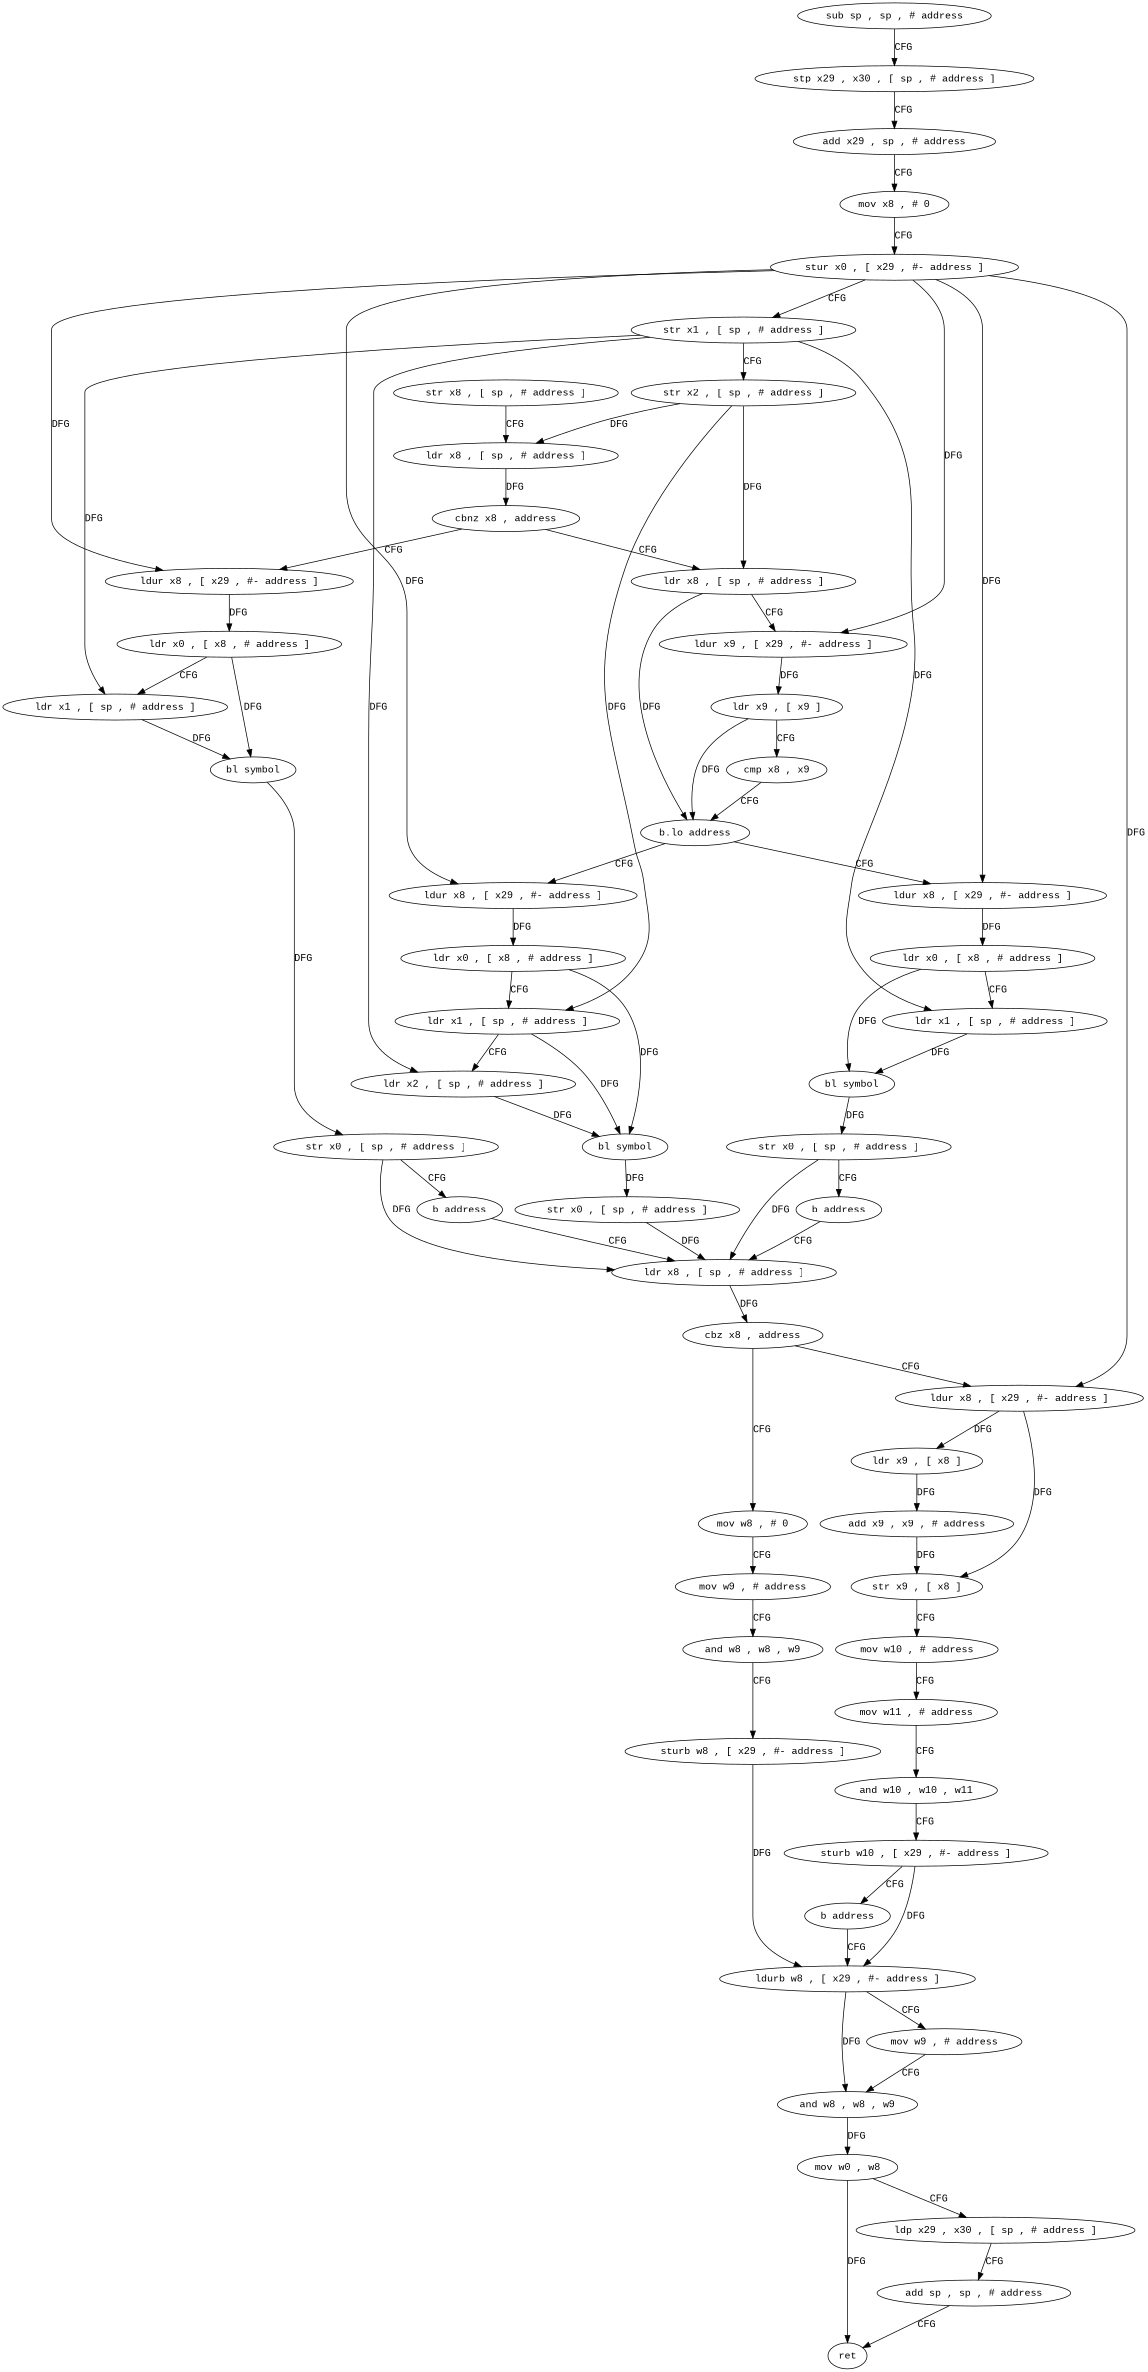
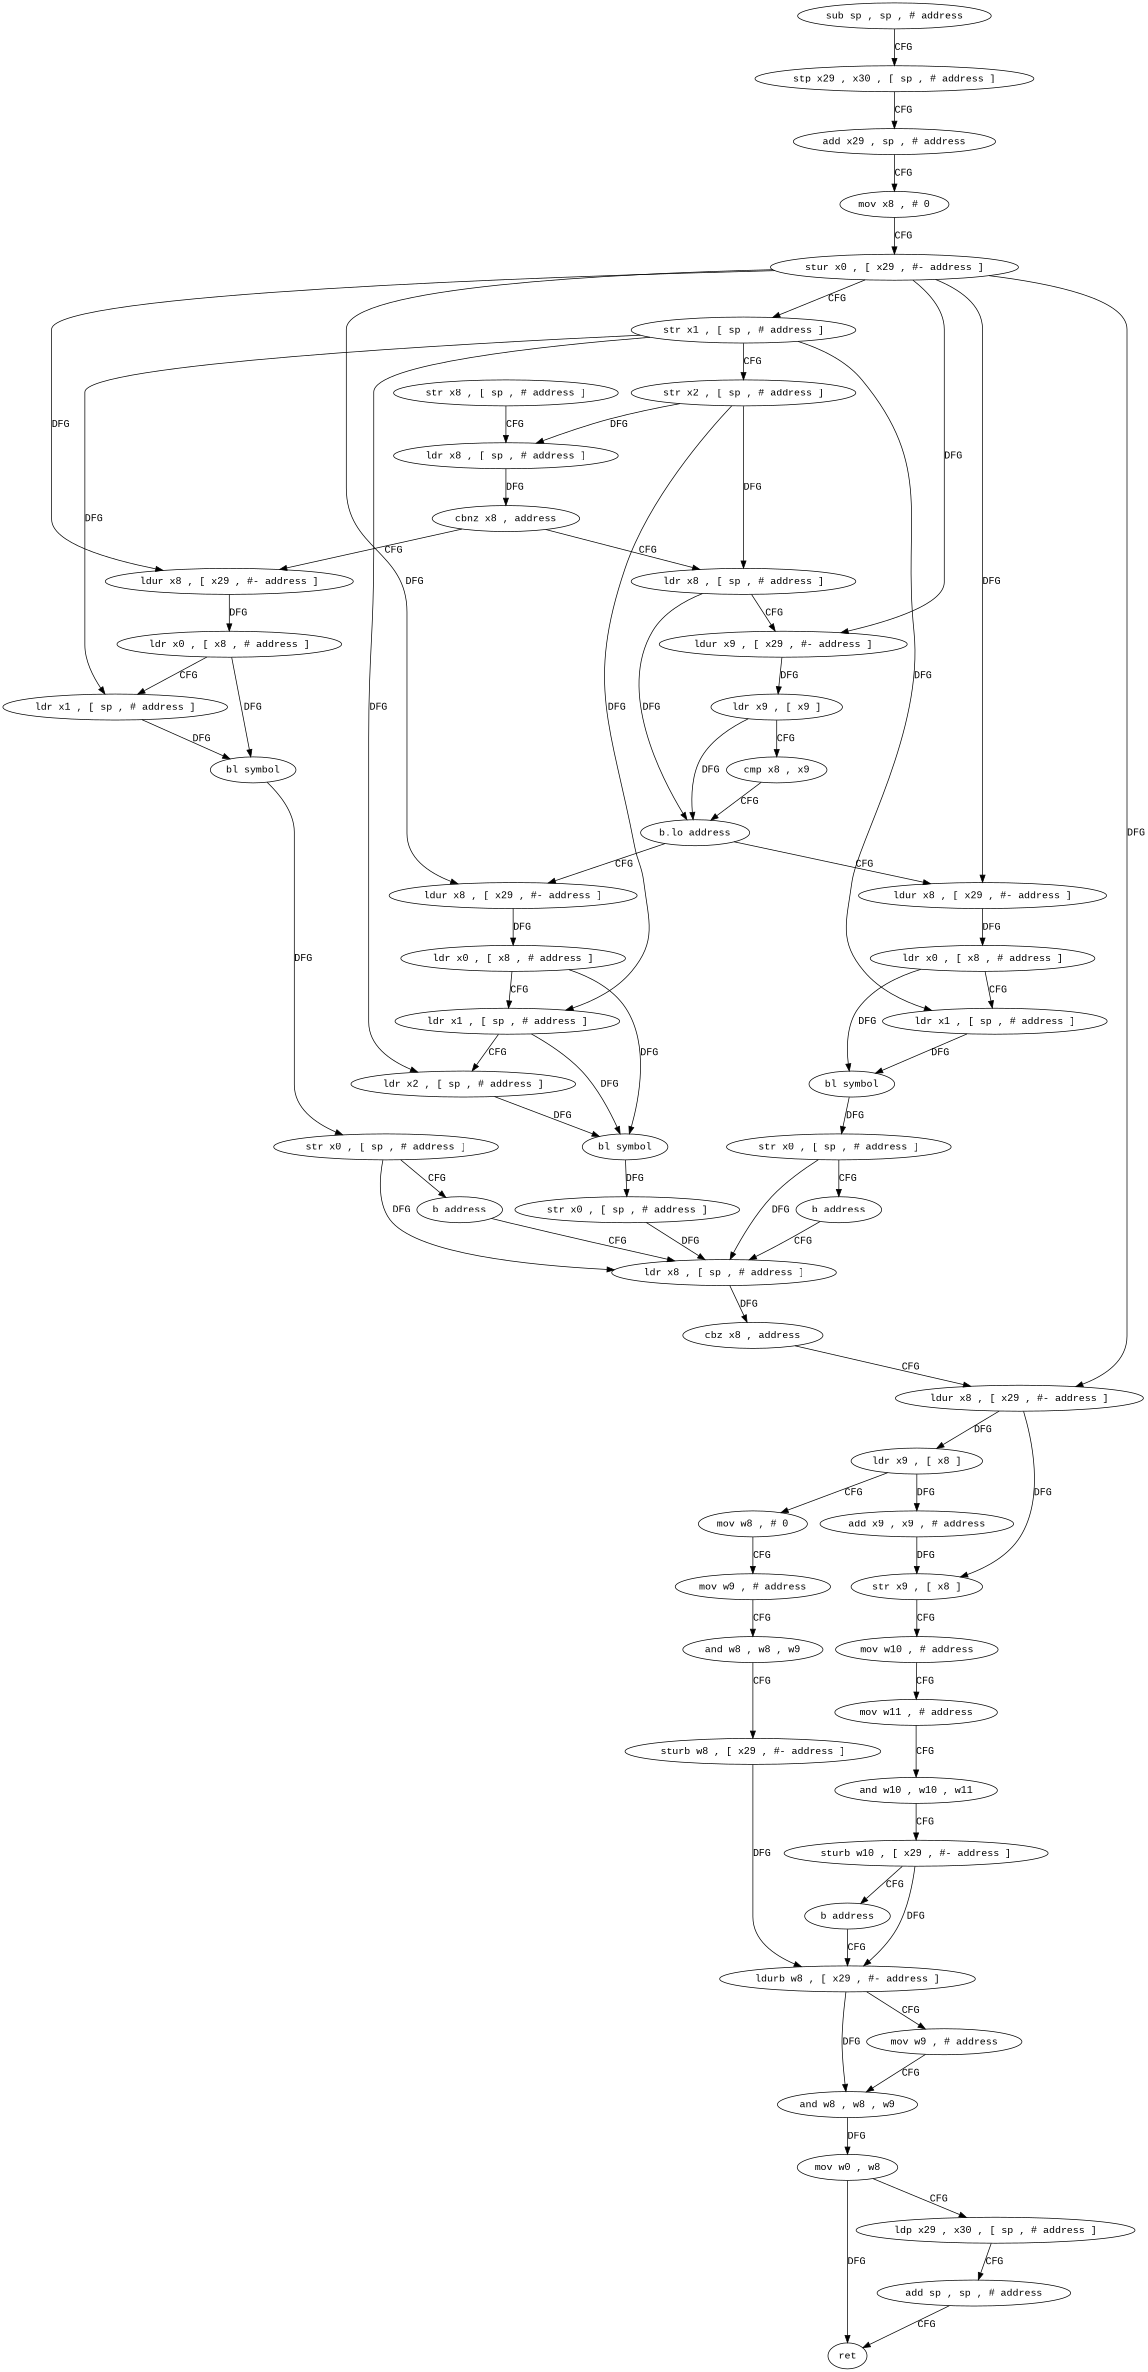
edge "cbz x8 , address" -> "mov w8 , # 0": now "ldr x9 , [ x8 ]" -> "mov w8 , # 0"
